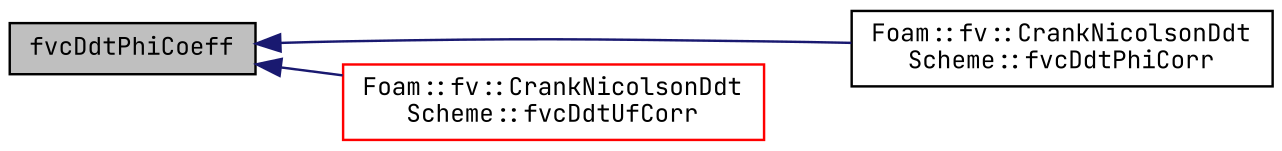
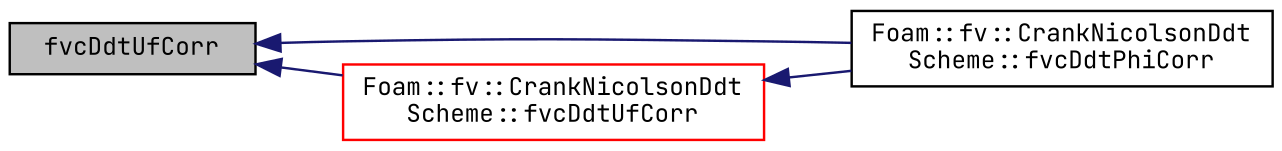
node "fvcDdtPhiCoeff": label "fvcDdtPhiCoeff" -> "fvcDdtUfCorr"
edge "Foam::fv::CrankNicolsonDdt Scheme::fvcDdtPhiCorr" -> "Foam::fv::CrankNicolsonDdt Scheme::fvcDdtUfCorr": added
